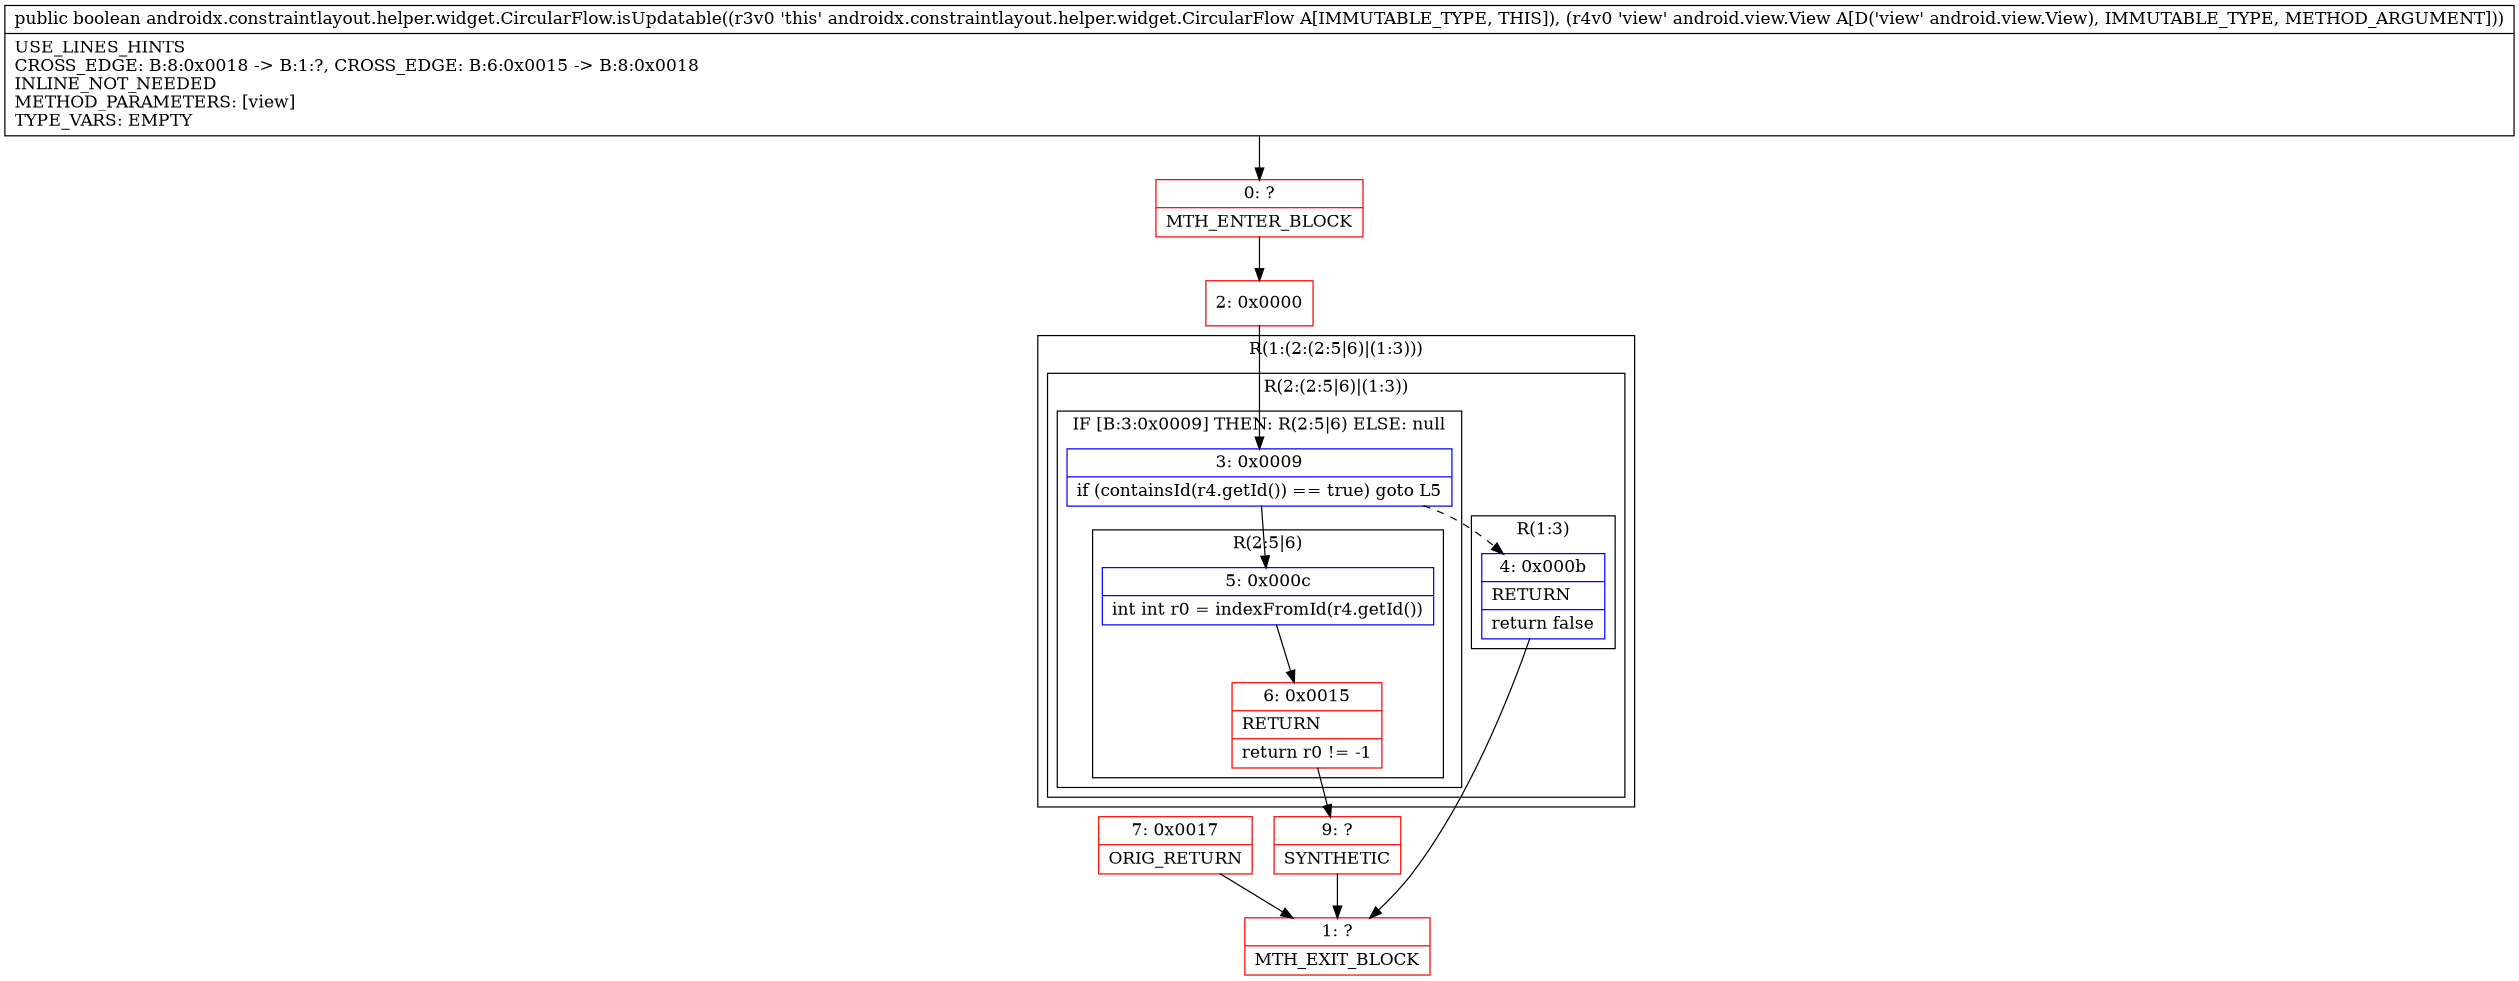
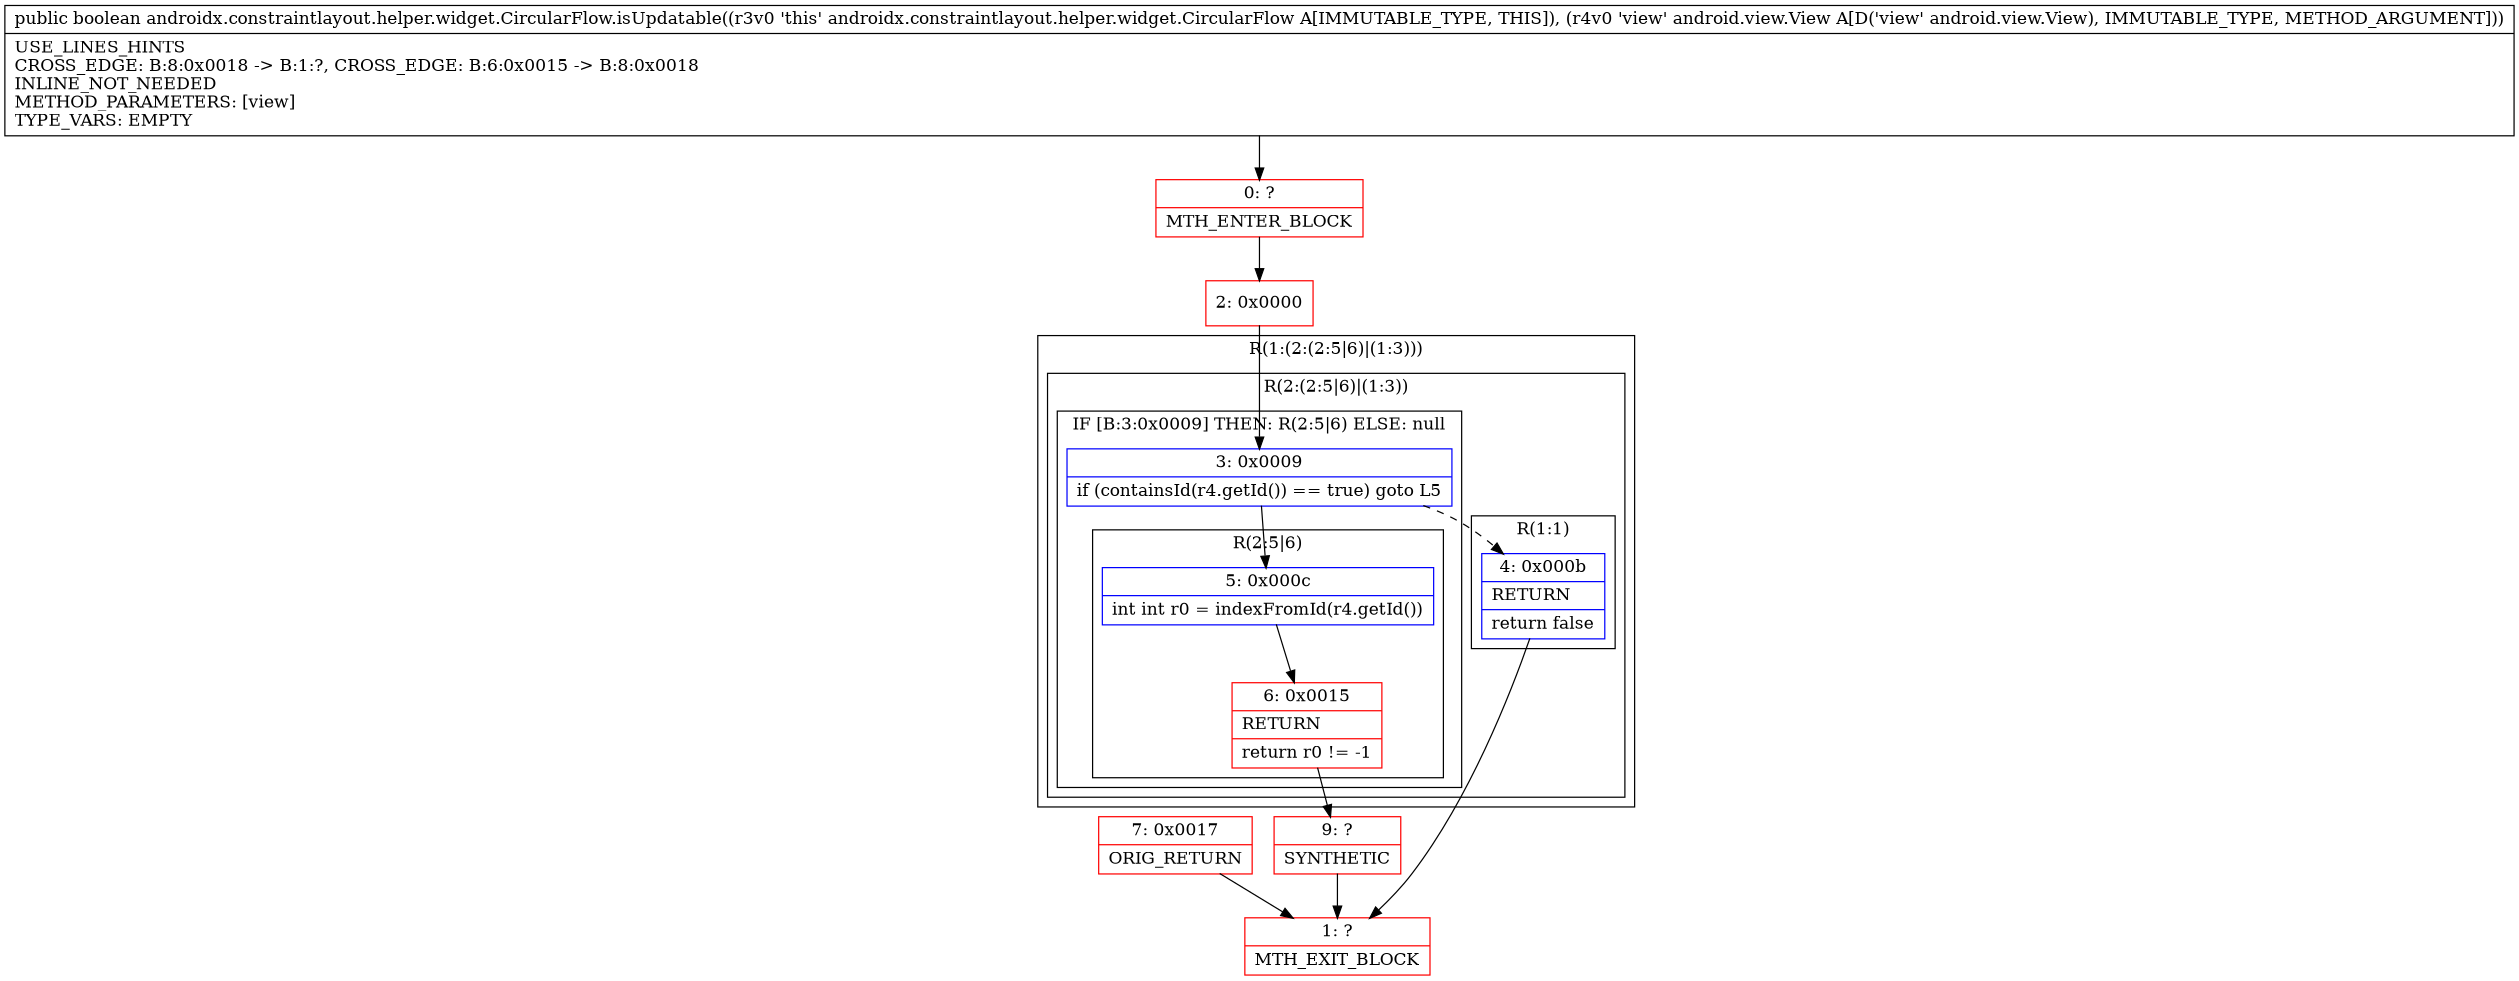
cluster "R(1:3)": label "R(1:3)" -> "R(1:1)"
